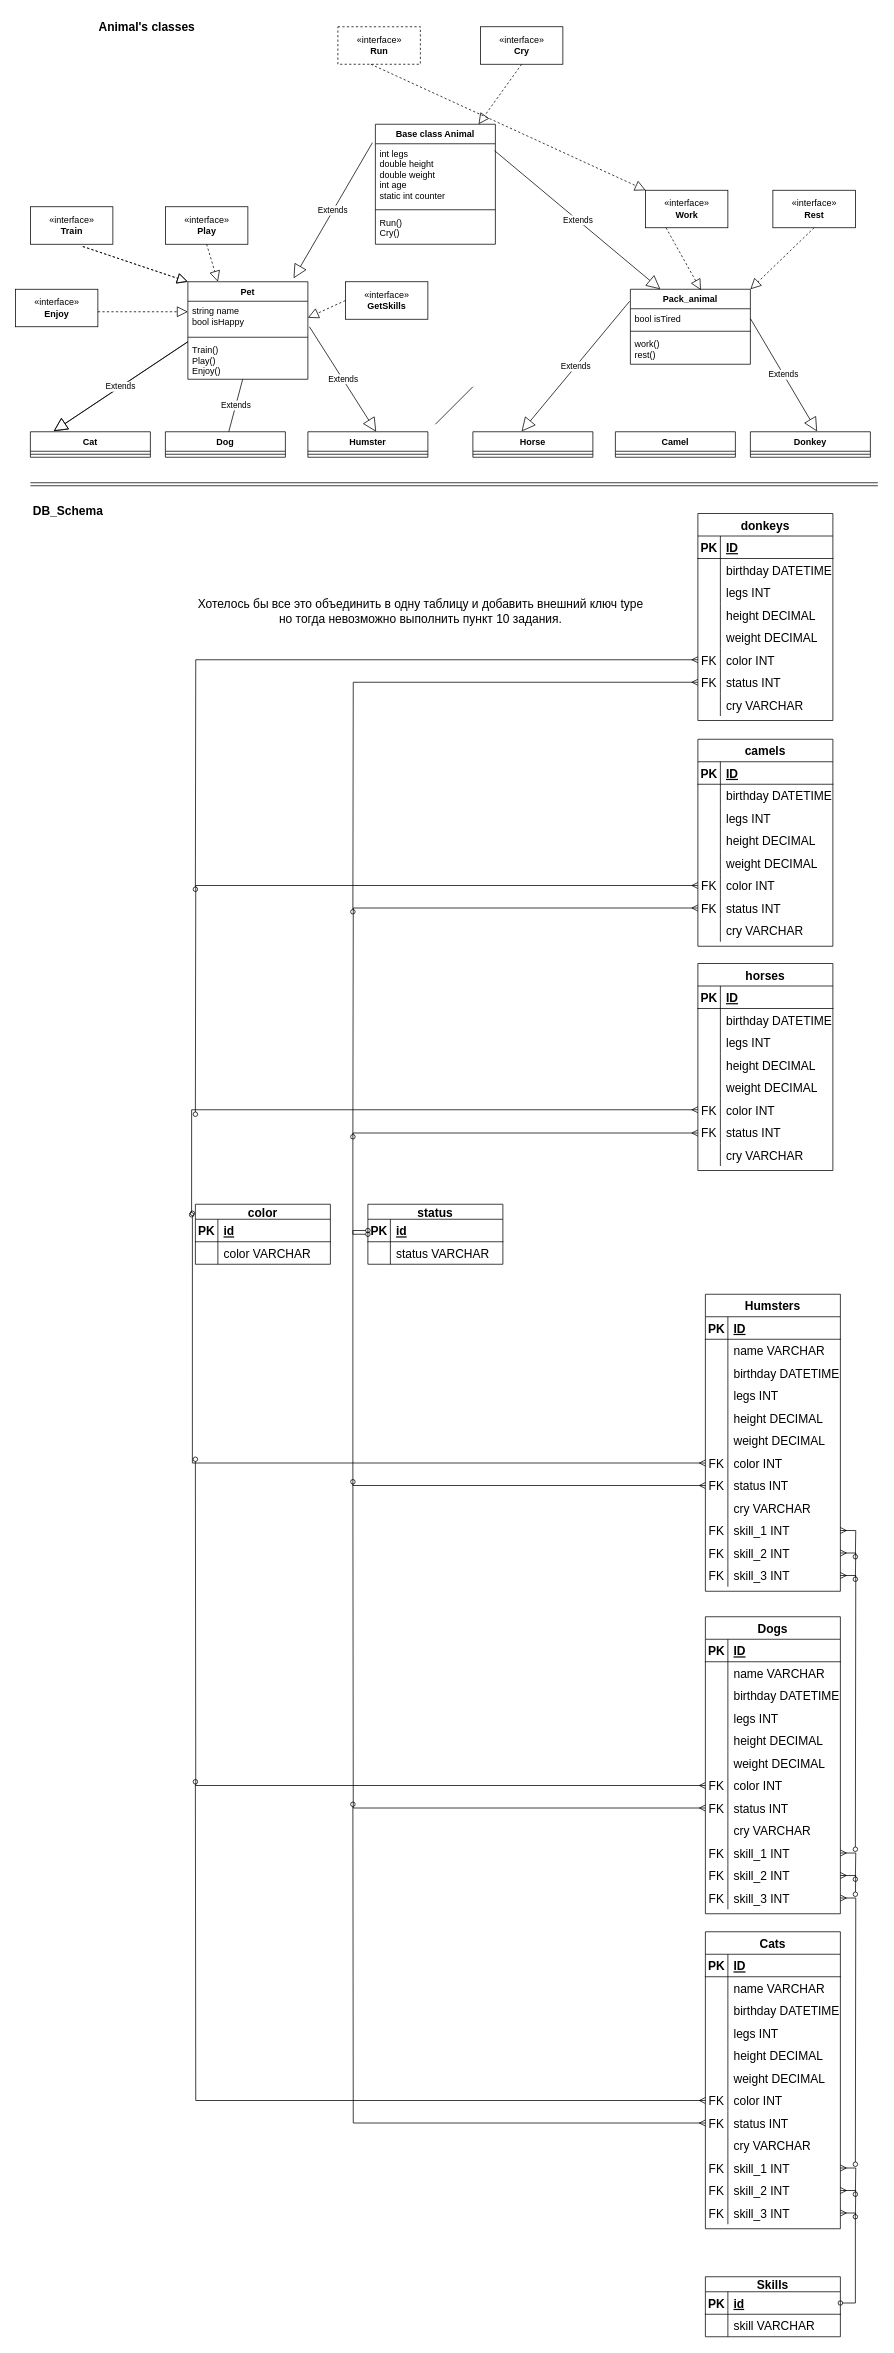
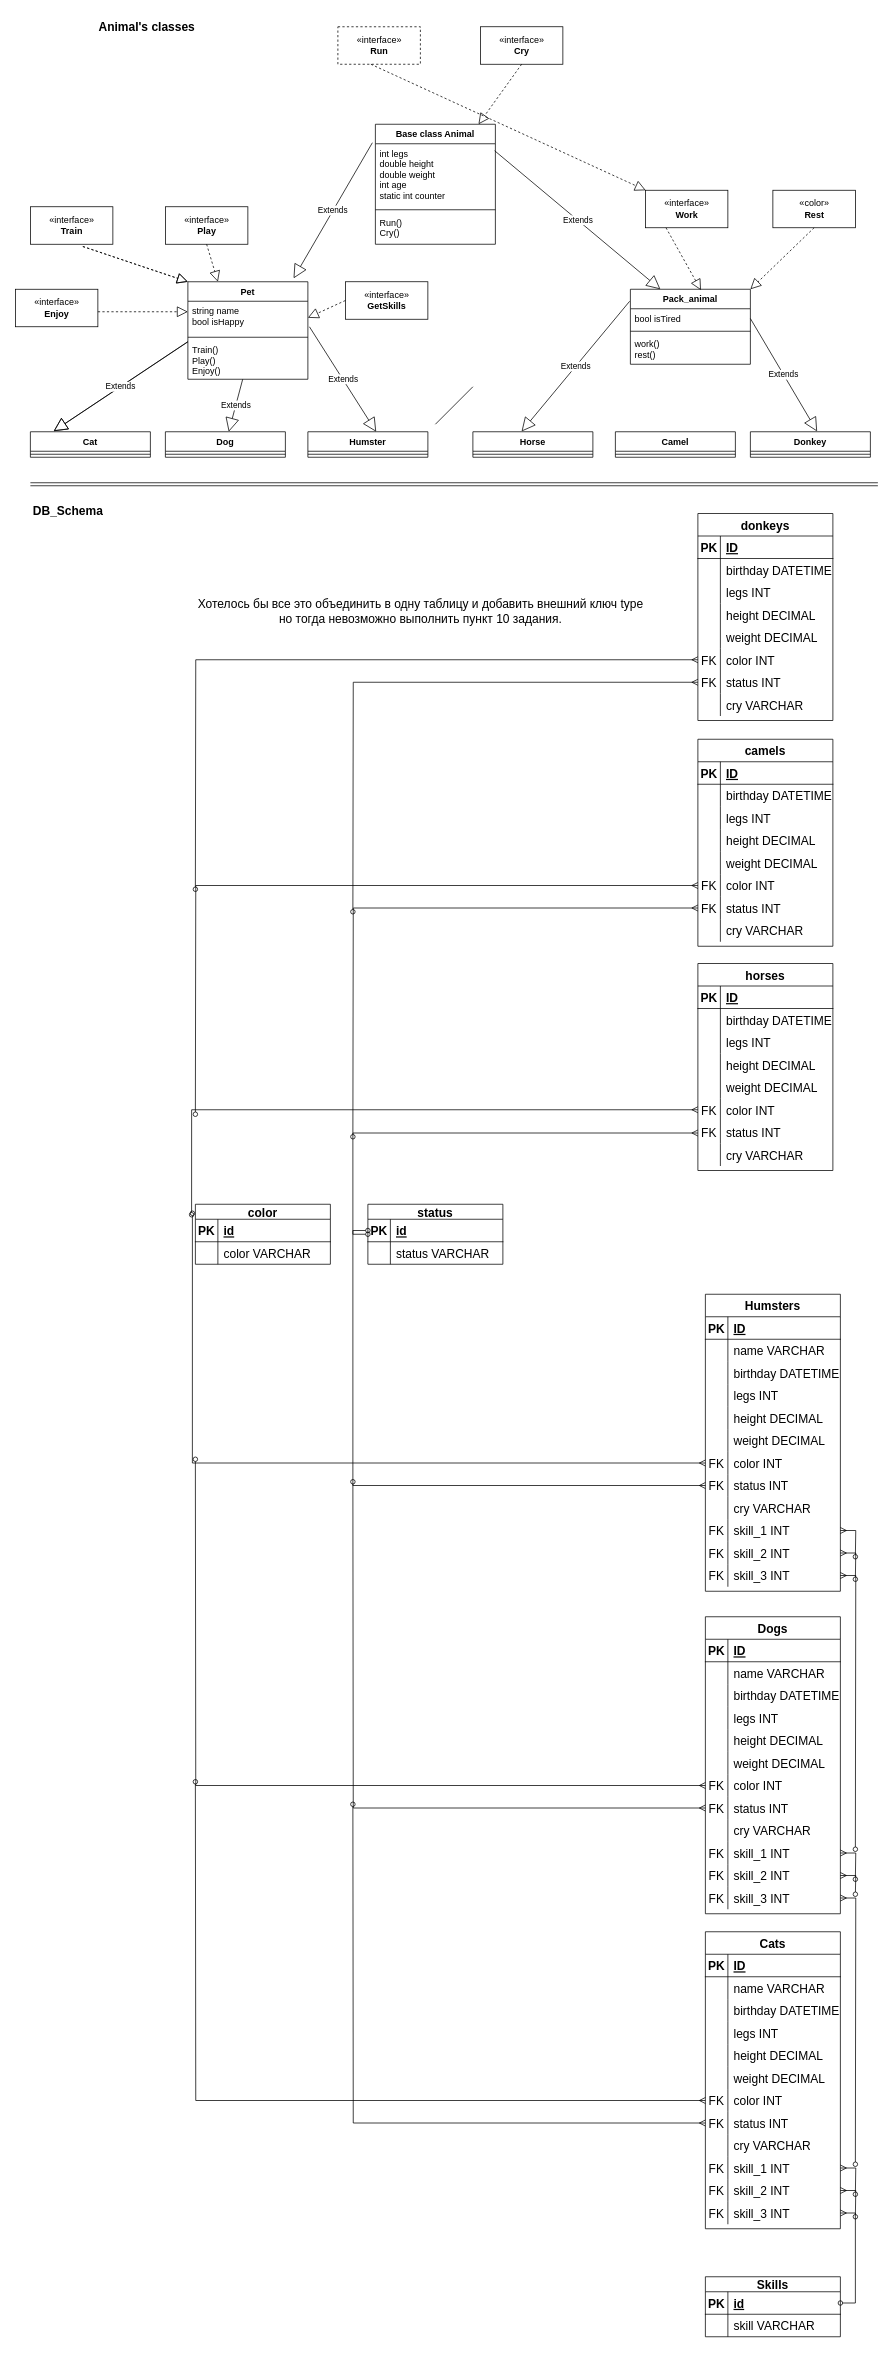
node "«interface» Rest": label "«interface» Rest" -> "«color» Rest"
edge "Train() Play() Enjoy()" -- "Dog": arrowhead none -> block
